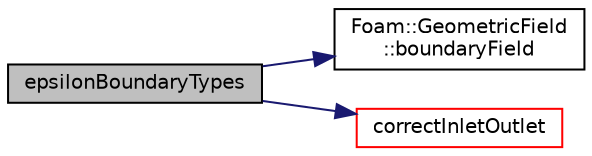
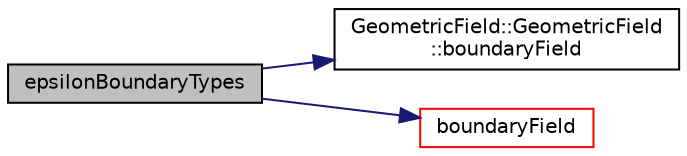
node "Foam::GeometricField ::boundaryField": label "Foam::GeometricField ::boundaryField" -> "GeometricField::GeometricField ::boundaryField"
node "correctInletOutlet": label "correctInletOutlet" -> "boundaryField"
